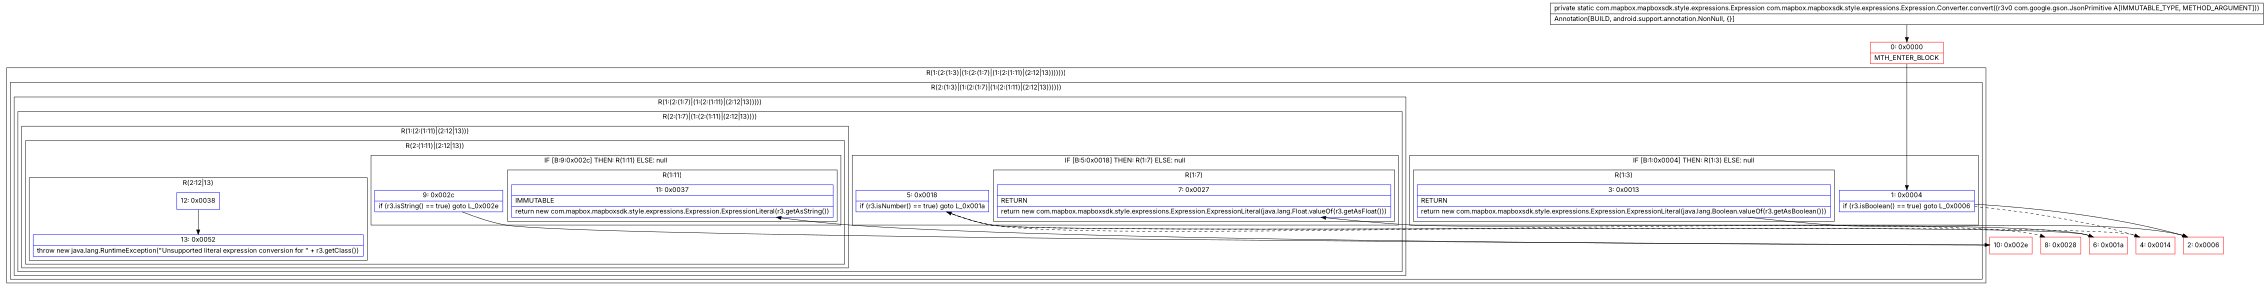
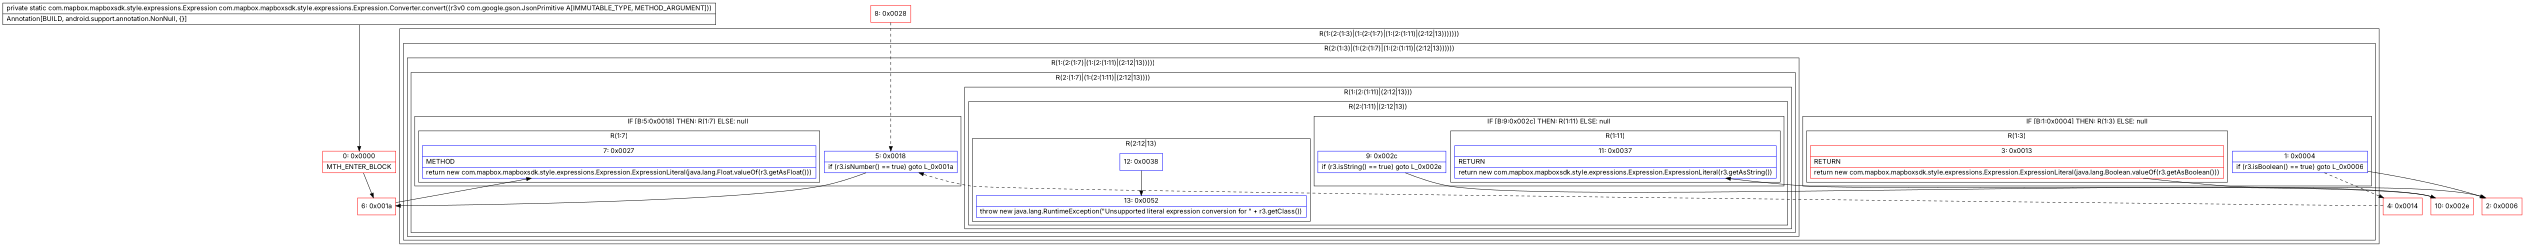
edge "0: 0x0000" -> "1: 0x0004": now "0: 0x0000" -> "6: 0x001a"
node "11: 0x0037": text "IMMUTABLE" -> "RETURN"
node "7: 0x0027": text "RETURN" -> "METHOD"
node "3: 0x0013": color blue -> red
edge "5: 0x0018" -> "8: 0x0028": reversed
